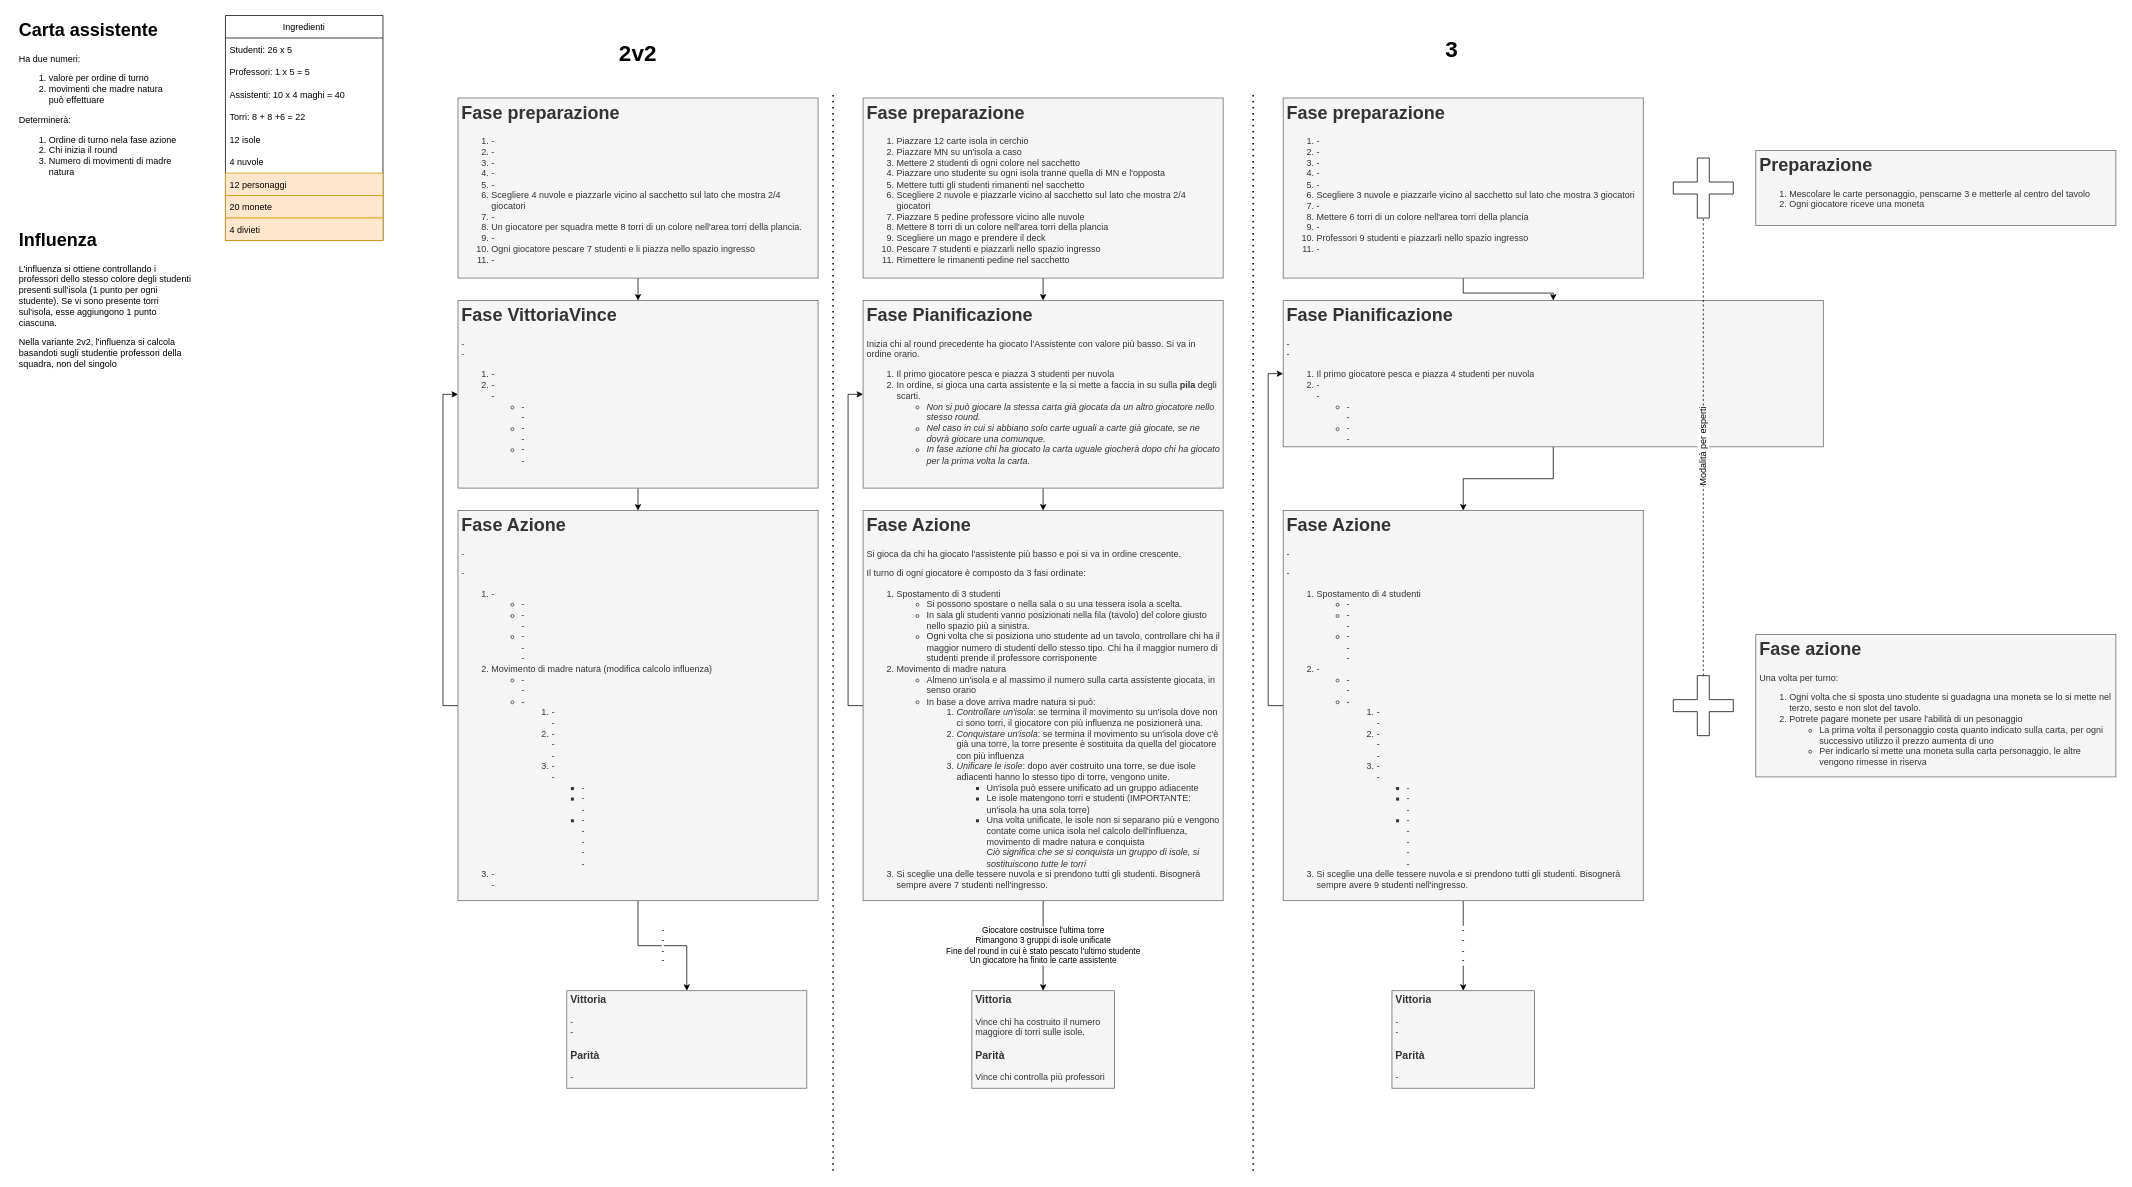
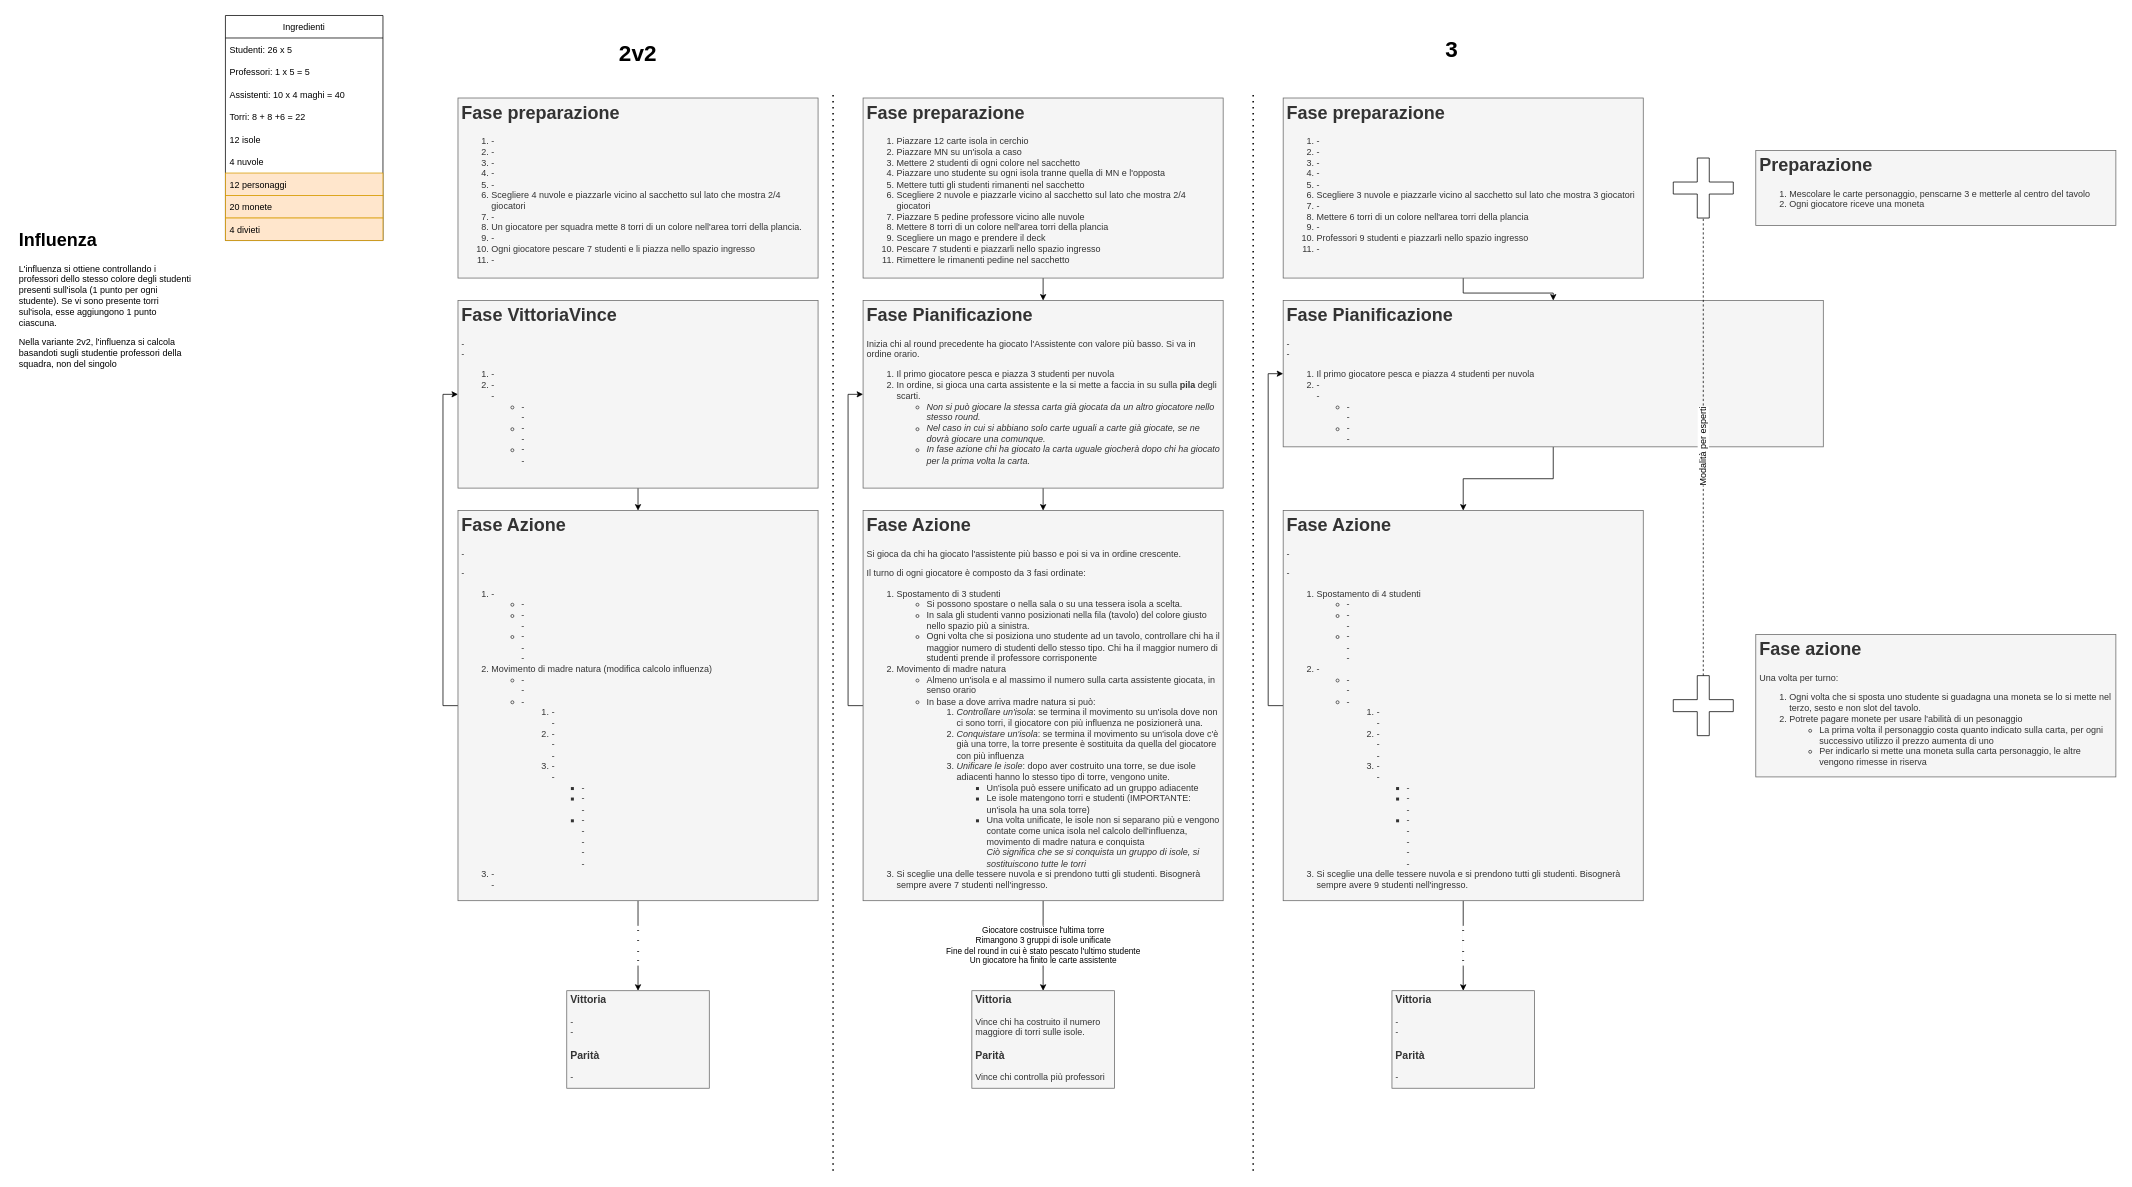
node "Carta assistenteHa due numeri: valore per ordine di turno movimenti che madre natura può effettuare Determinerà: Ordine di turno nela fase azione Chi inizia il round Numero di movimenti di madre natura": removed
edge "Fase preparazione - - - - - Scegliere 4 nuvole e piazzarle vicino al sacchetto sul lato che mostra 2/4 giocatori - Un giocatore per squadra mette 8 torri di un colore nell'area torri della plancia. - Ogni giocatore pescare 7 studenti e li piazza nello spazio ingresso -" -> "Fase VittoriaVince- - - - - - - - - - -": removed
node "Vittoria- - Parità- -": size 240x98 -> 143x98
